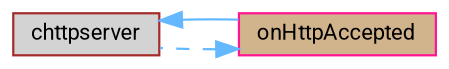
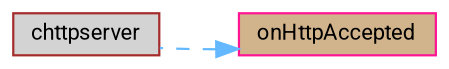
edge "onHttpAccepted" -> "chttpserver": removed
